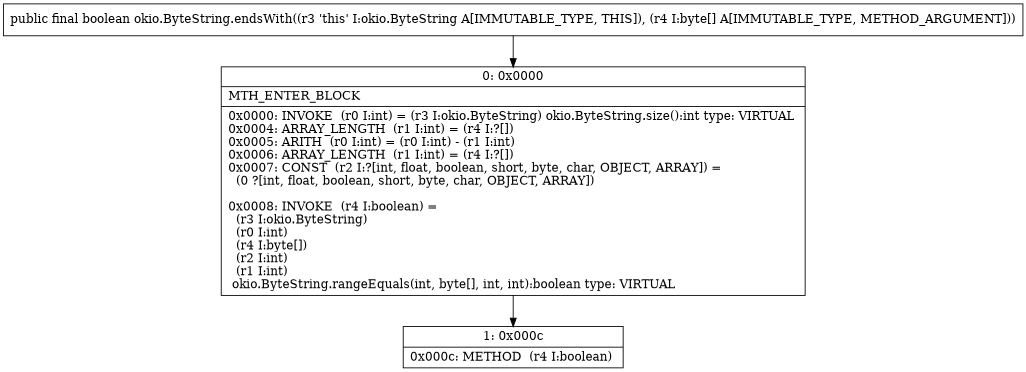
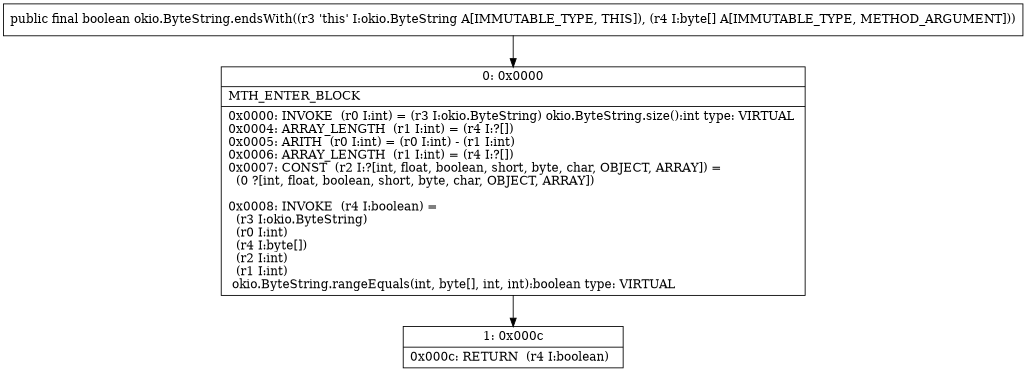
node "1: 0x000c": text "0x000c: METHOD  (r4 I:boolean)" -> "0x000c: RETURN  (r4 I:boolean)"
